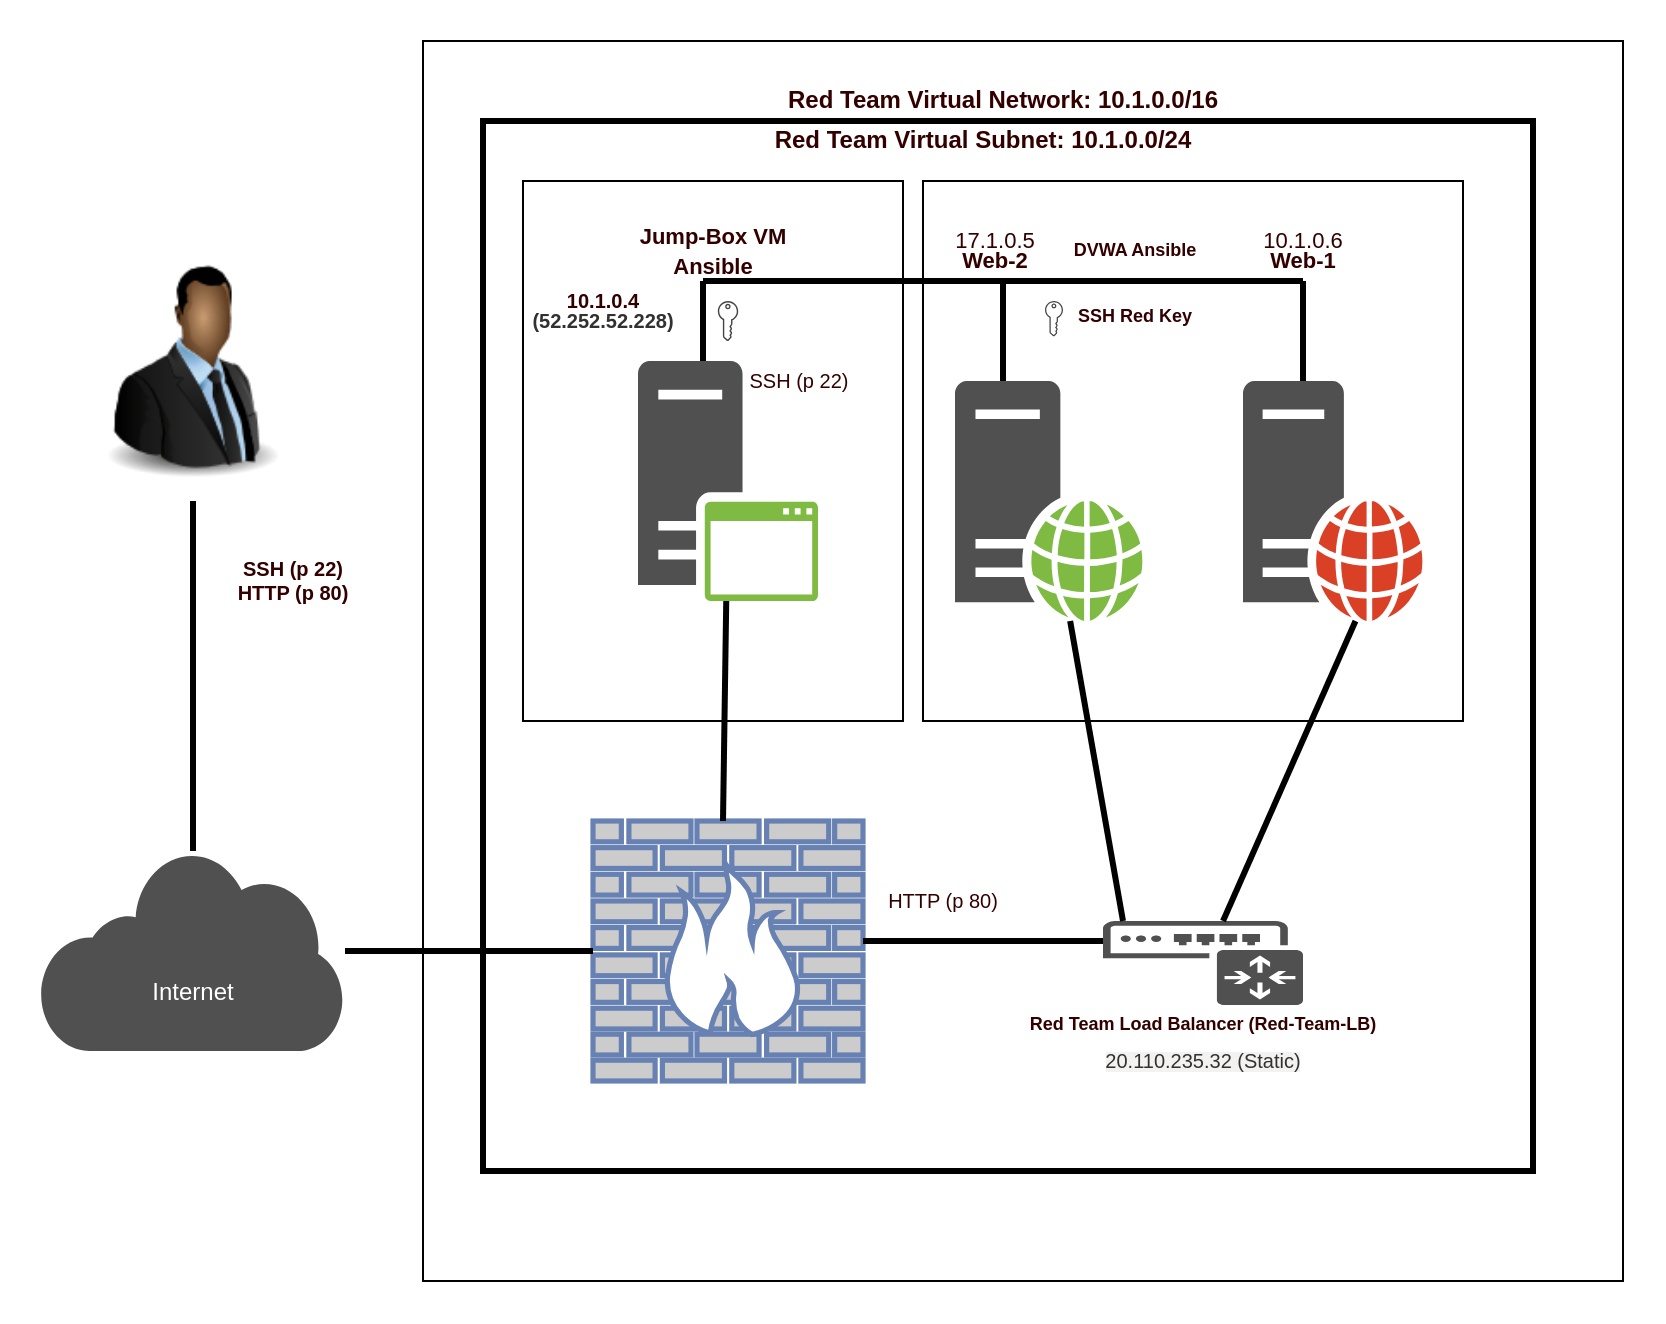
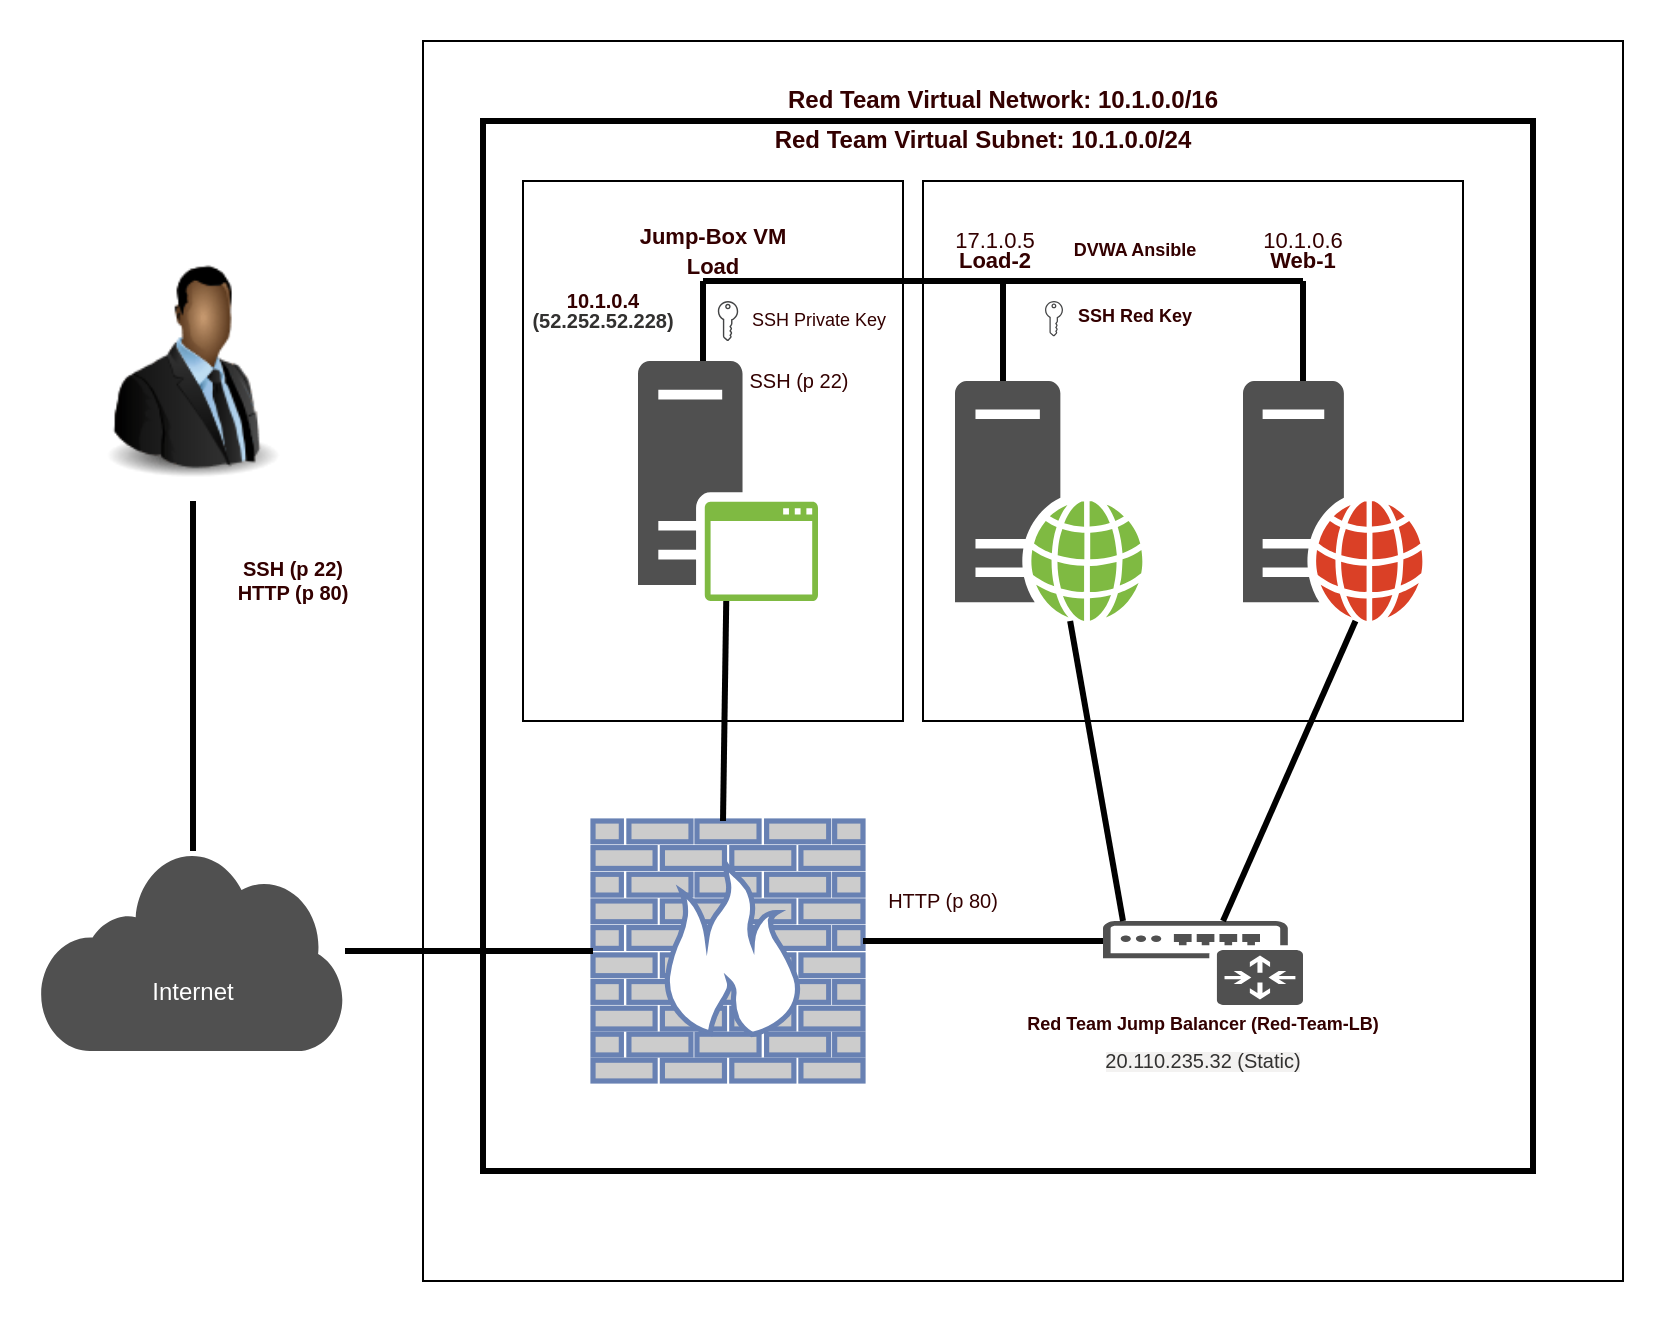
node "Jump-Box VM Ansible": label "Jump-Box VM Ansible" -> "Jump-Box VM Load"
node "Web-2": label "Web-2" -> "Load-2"
node "SSH Private Key": added
node "Red Team Load Balancer (Red-Team-LB)": label "Red Team Load Balancer (Red-Team-LB)" -> "Red Team Jump Balancer (Red-Team-LB)"
